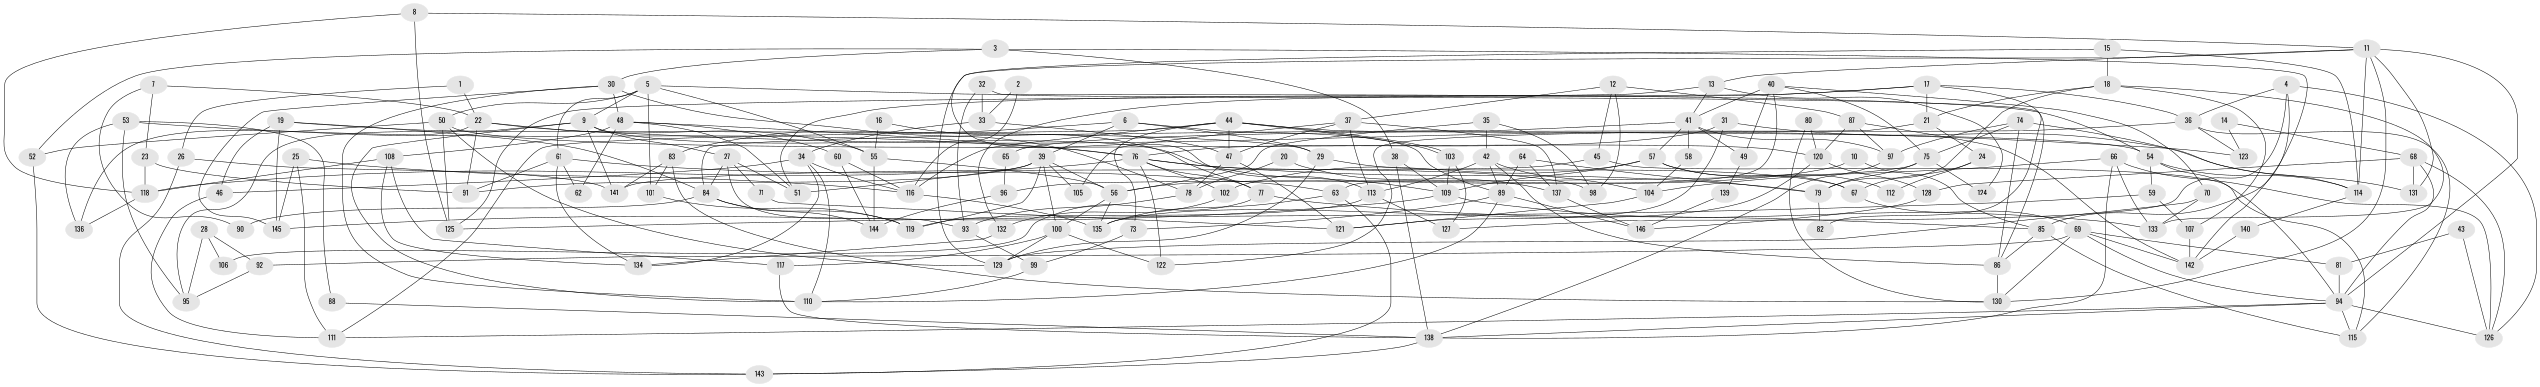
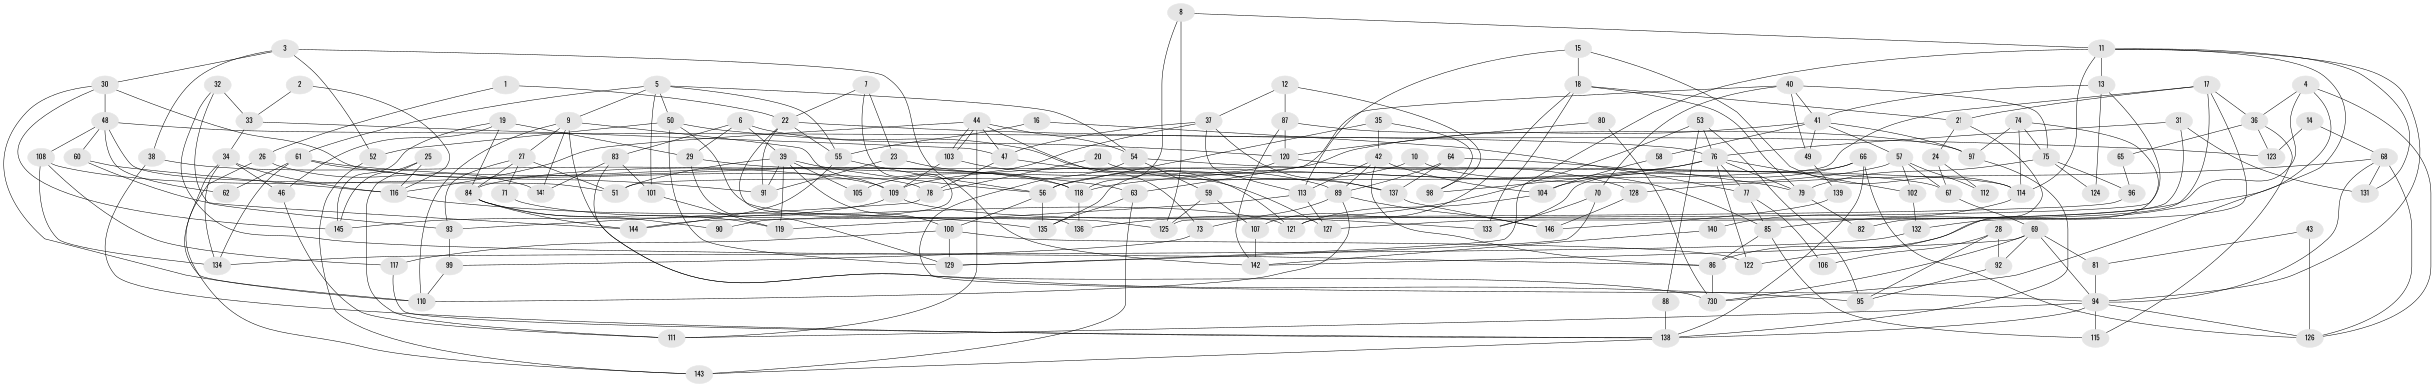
node "45": removed
node "130": label "130" -> "730"
